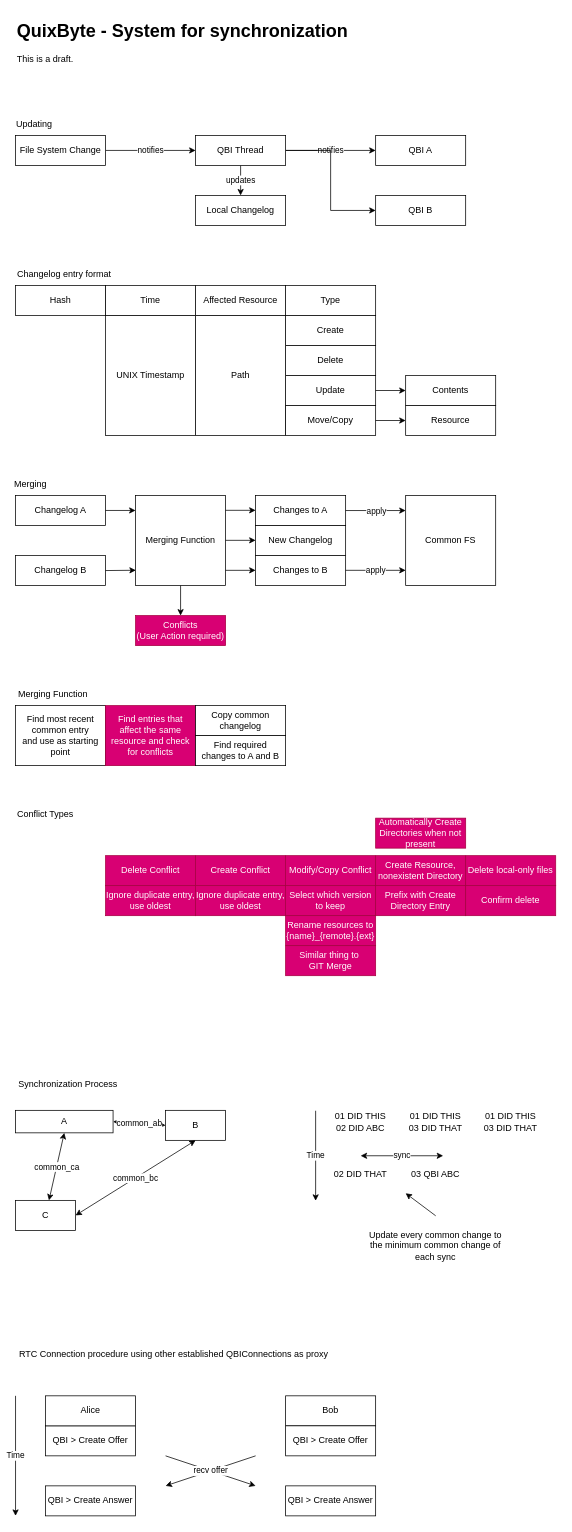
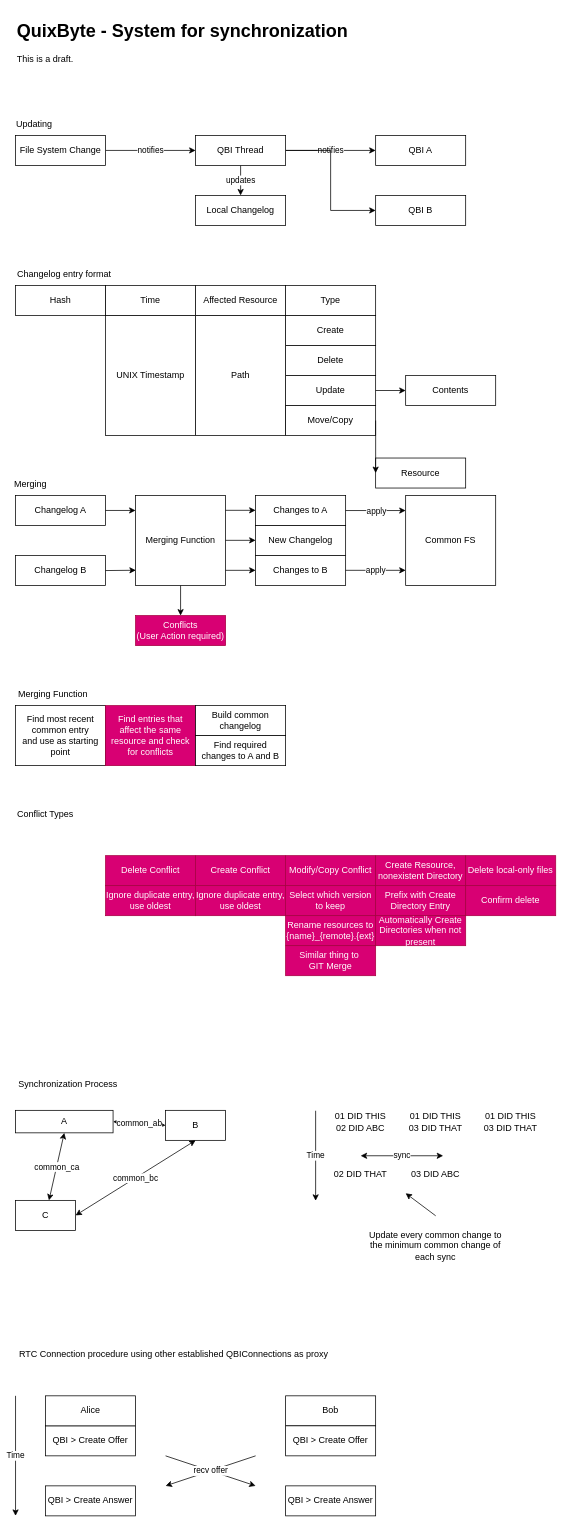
node "Resource": moved (450, 420) -> (420, 473)
node "Copy common changelog": label "Copy common changelog" -> "Build common changelog"
node "Automatically Create Directories when not present": moved (420, 833) -> (420, 930)
node "03 QBI ABC": label "03 QBI ABC" -> "03 DID ABC"
